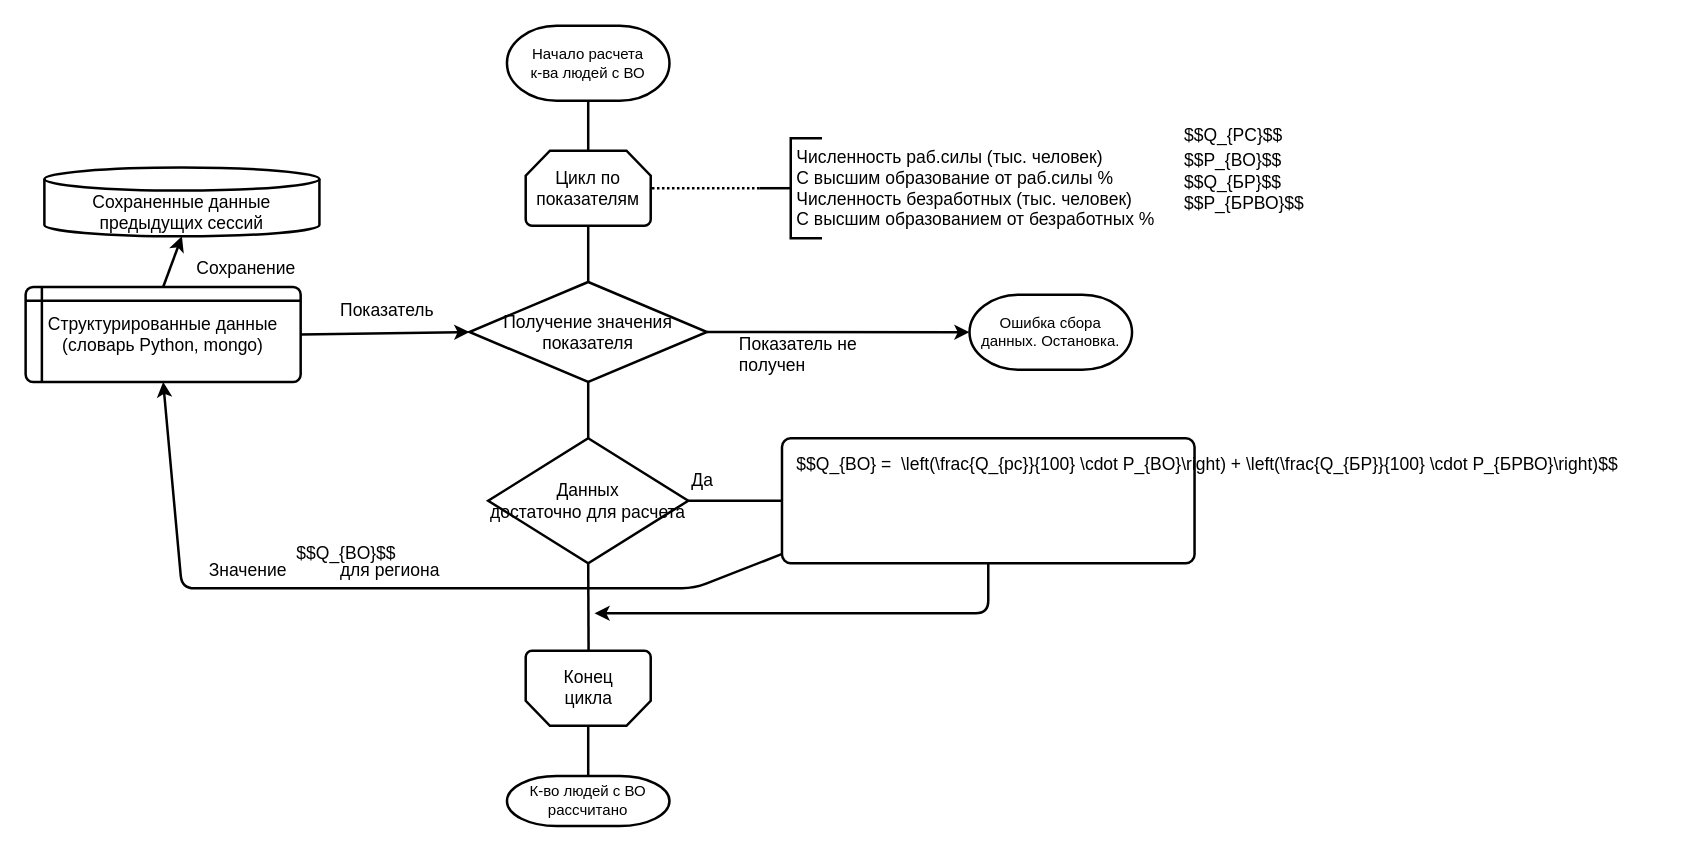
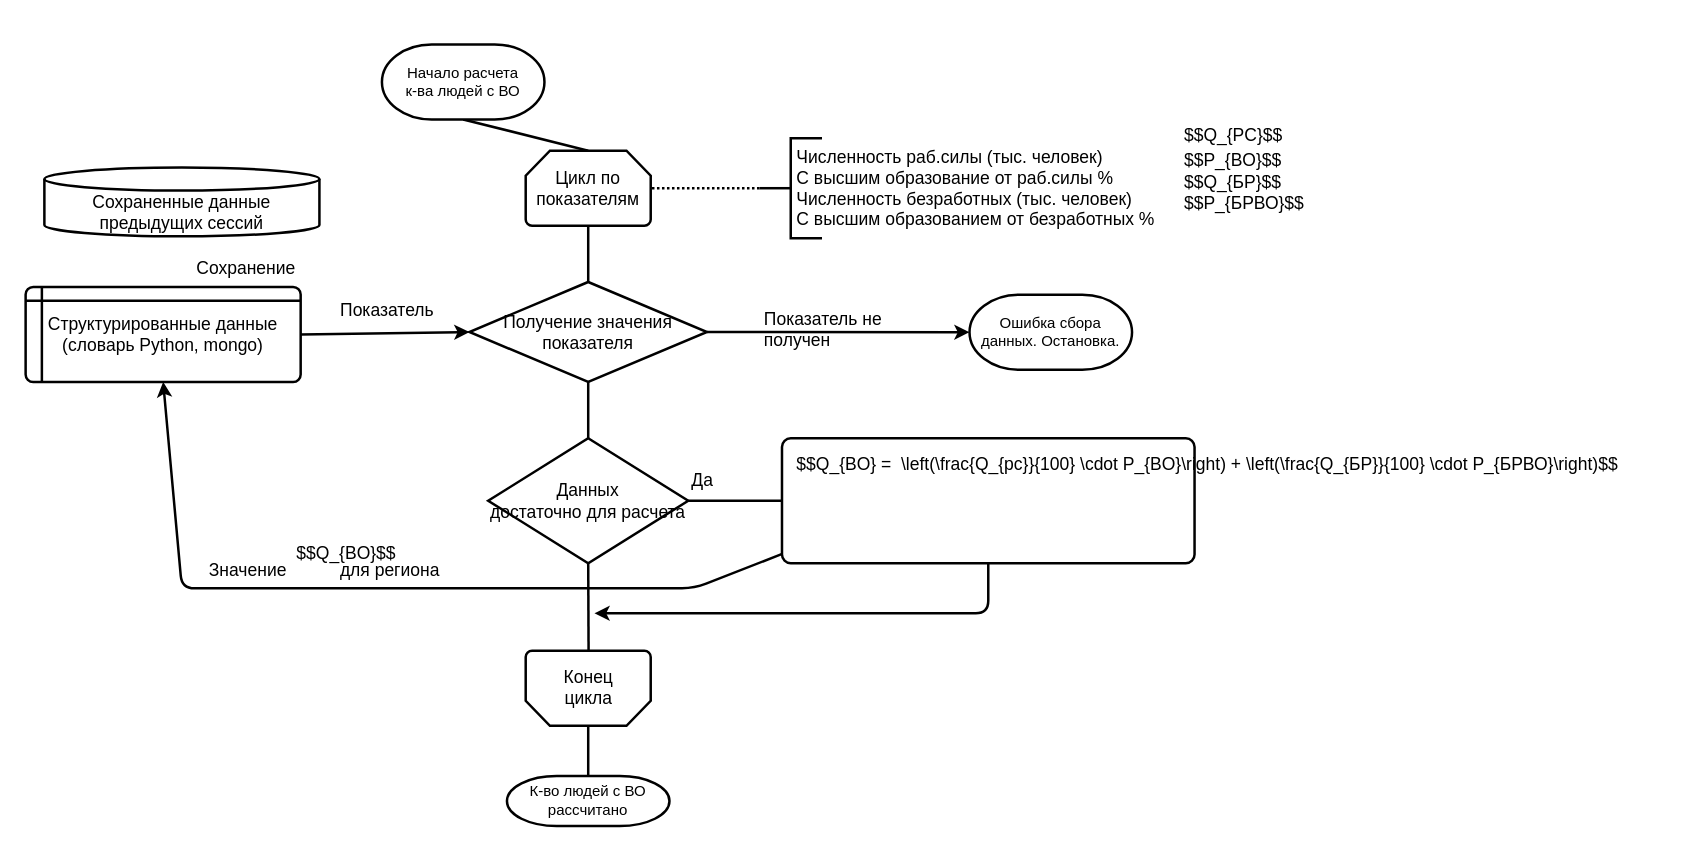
node "Начало расчета к-ва людей с ВО": moved (588, 63) -> (463, 82)
edge "Структурированные данные (cловарь Python, mongo)" -> "Сохраненные данные предыдущих сессий": removed
node "Показатель не получен": moved (806, 356) -> (831, 331)
